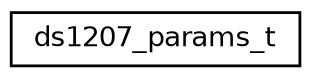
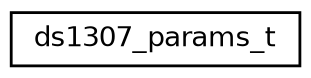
node "ds1207_params_t": label "ds1207_params_t" -> "ds1307_params_t"
